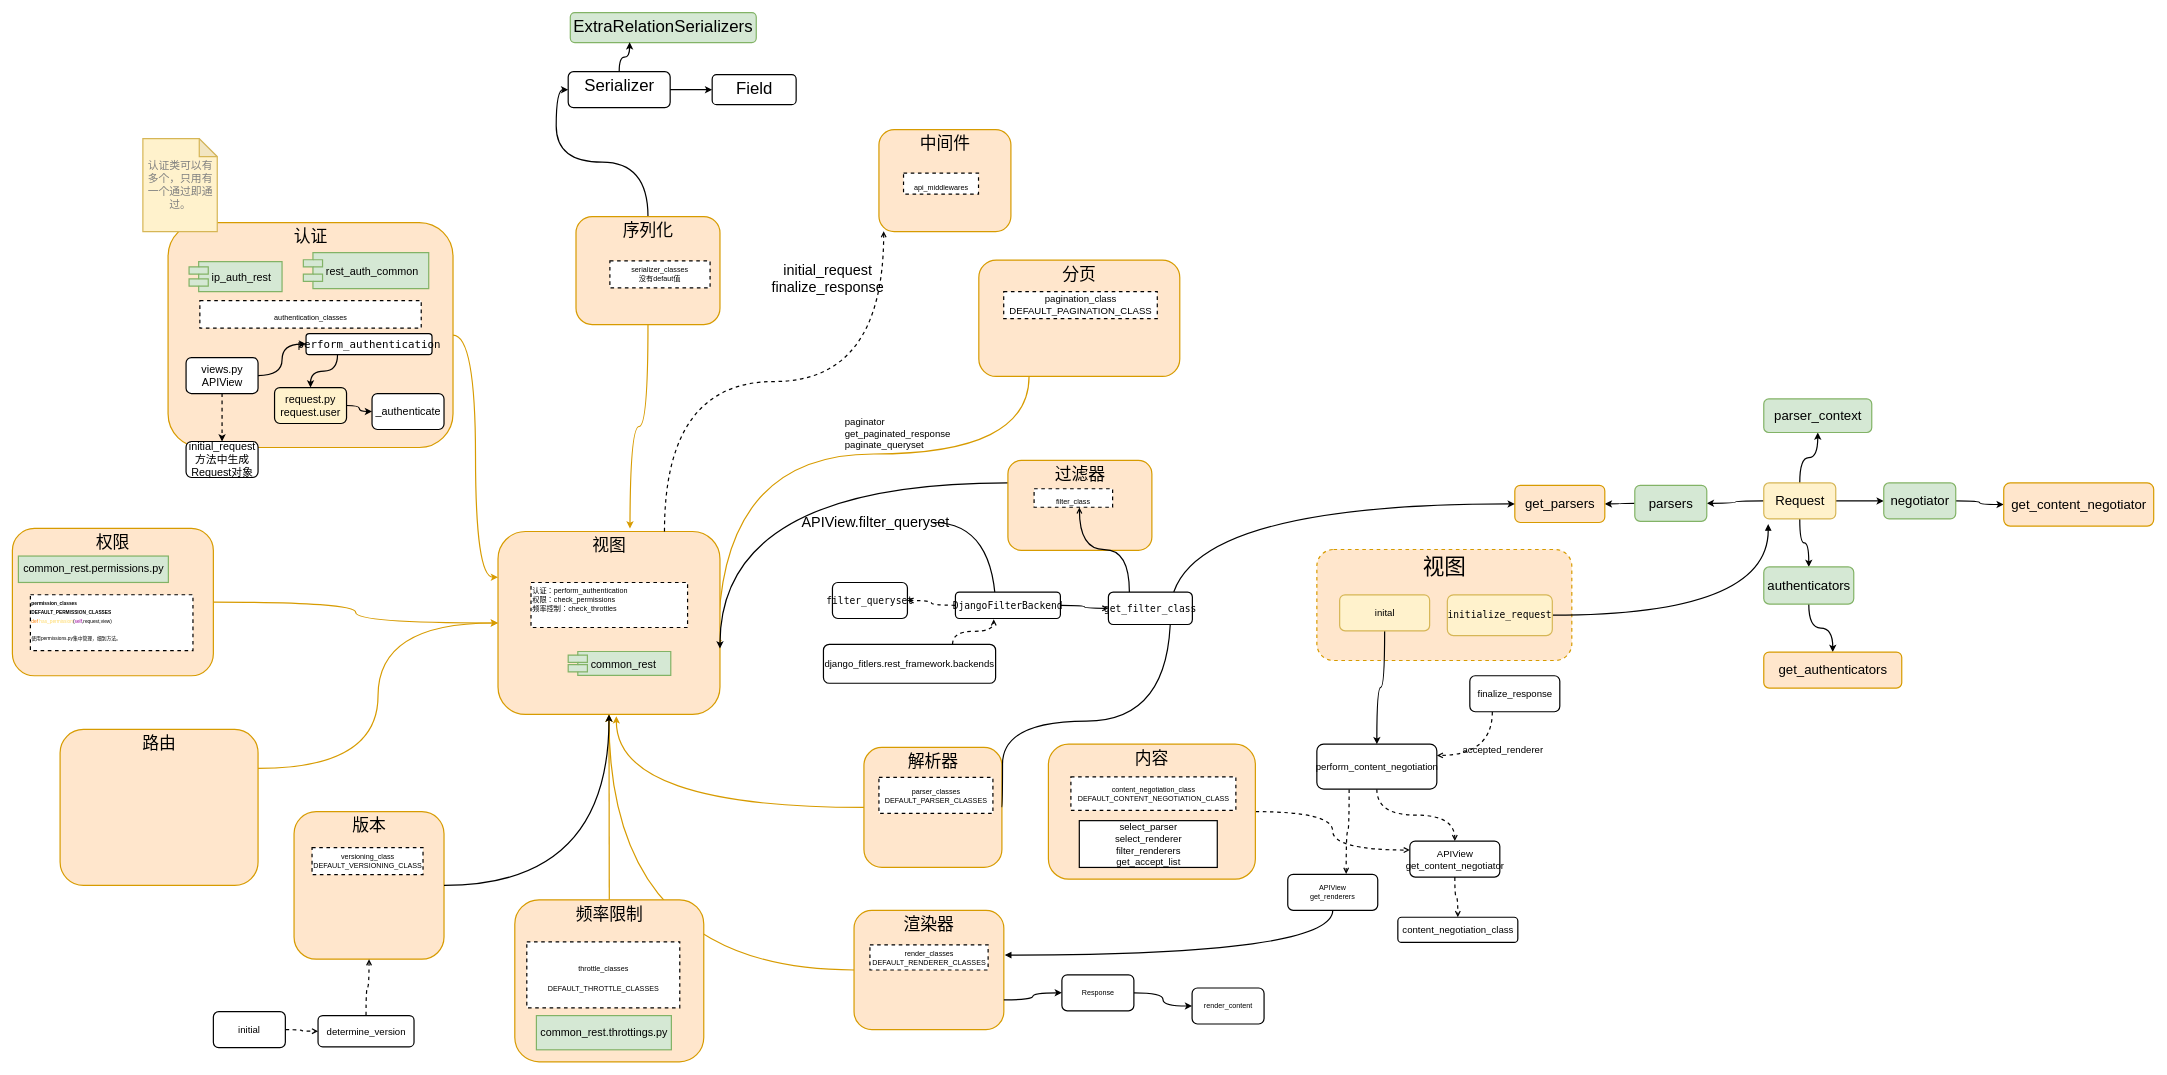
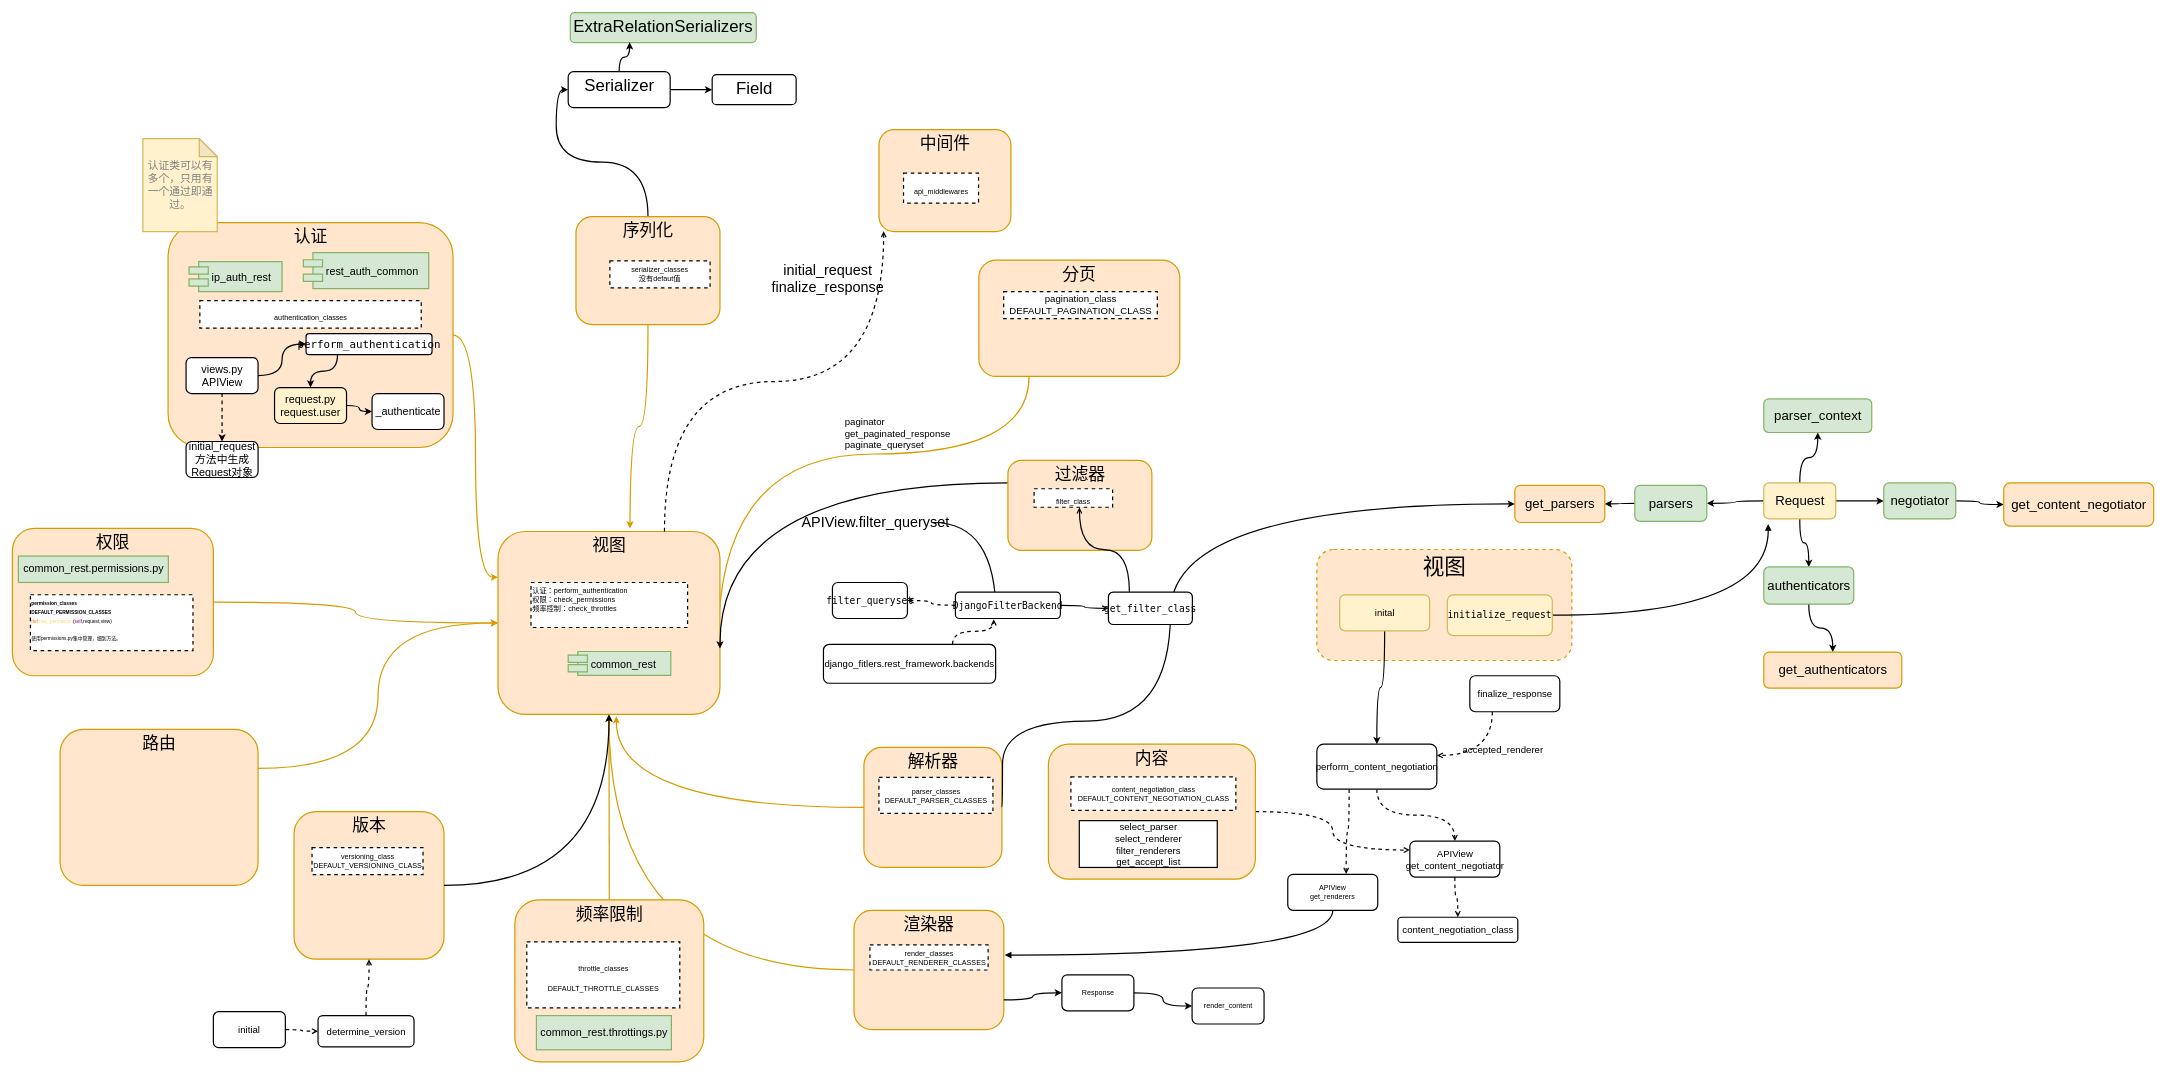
node "api_middlewares": size 75x21 -> 75x30
